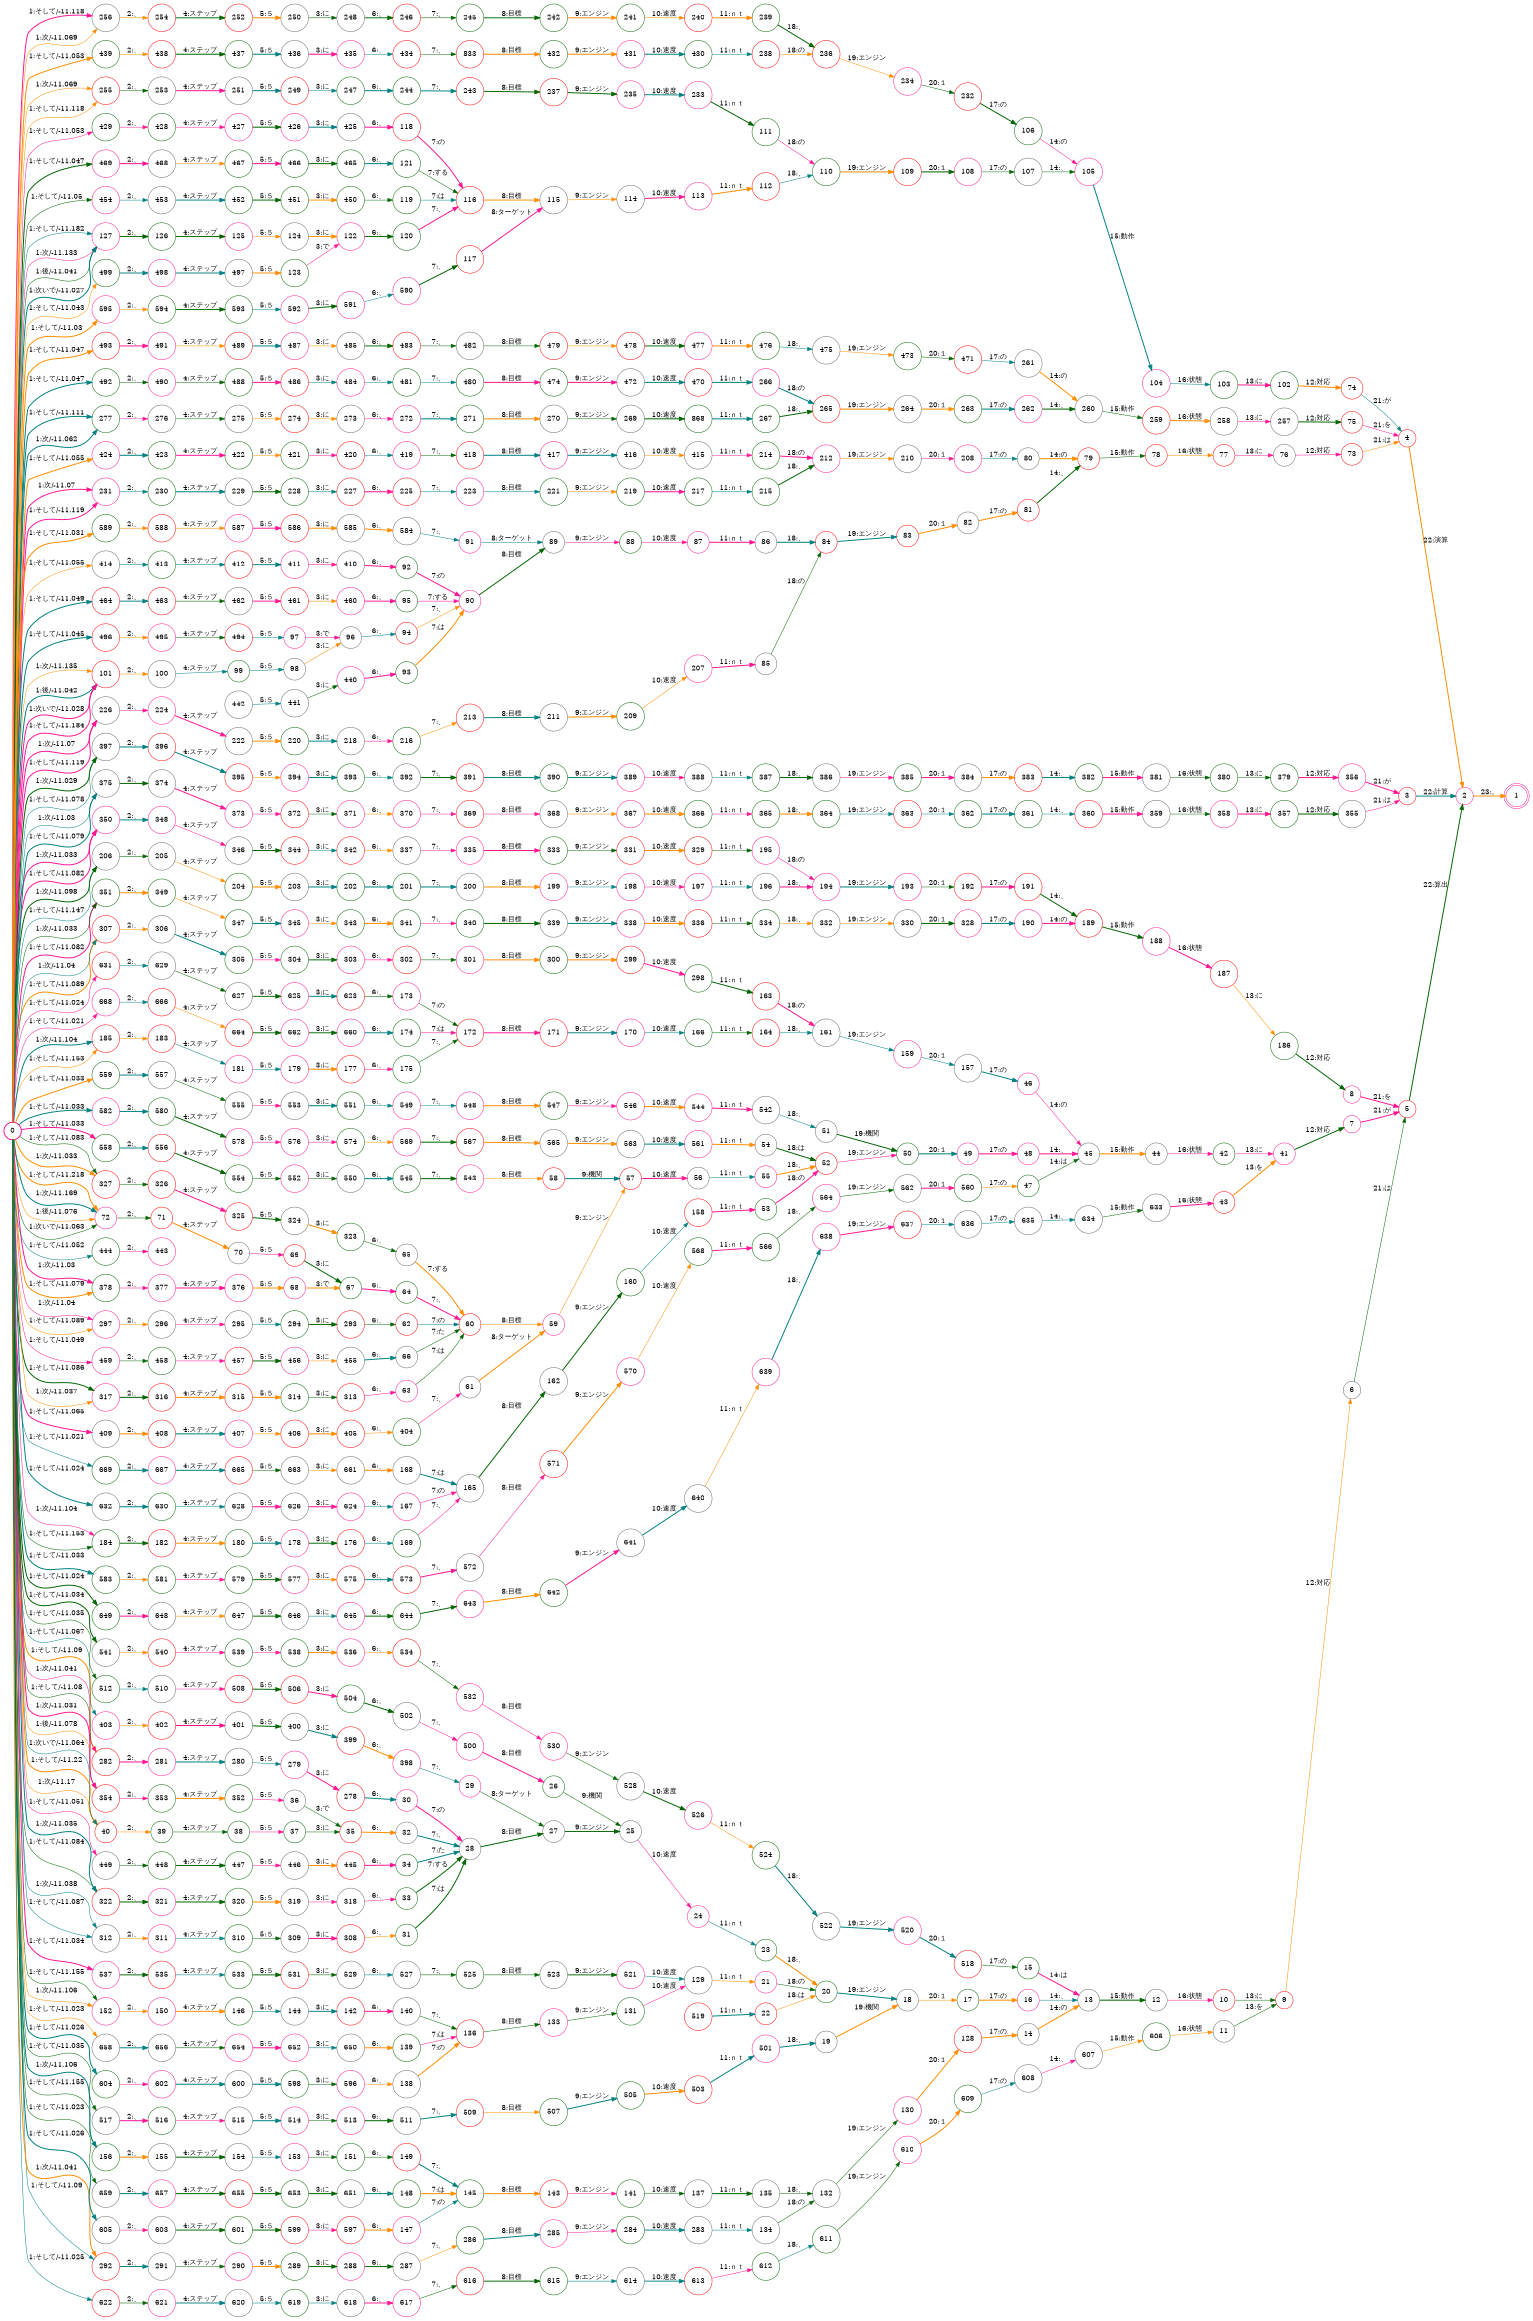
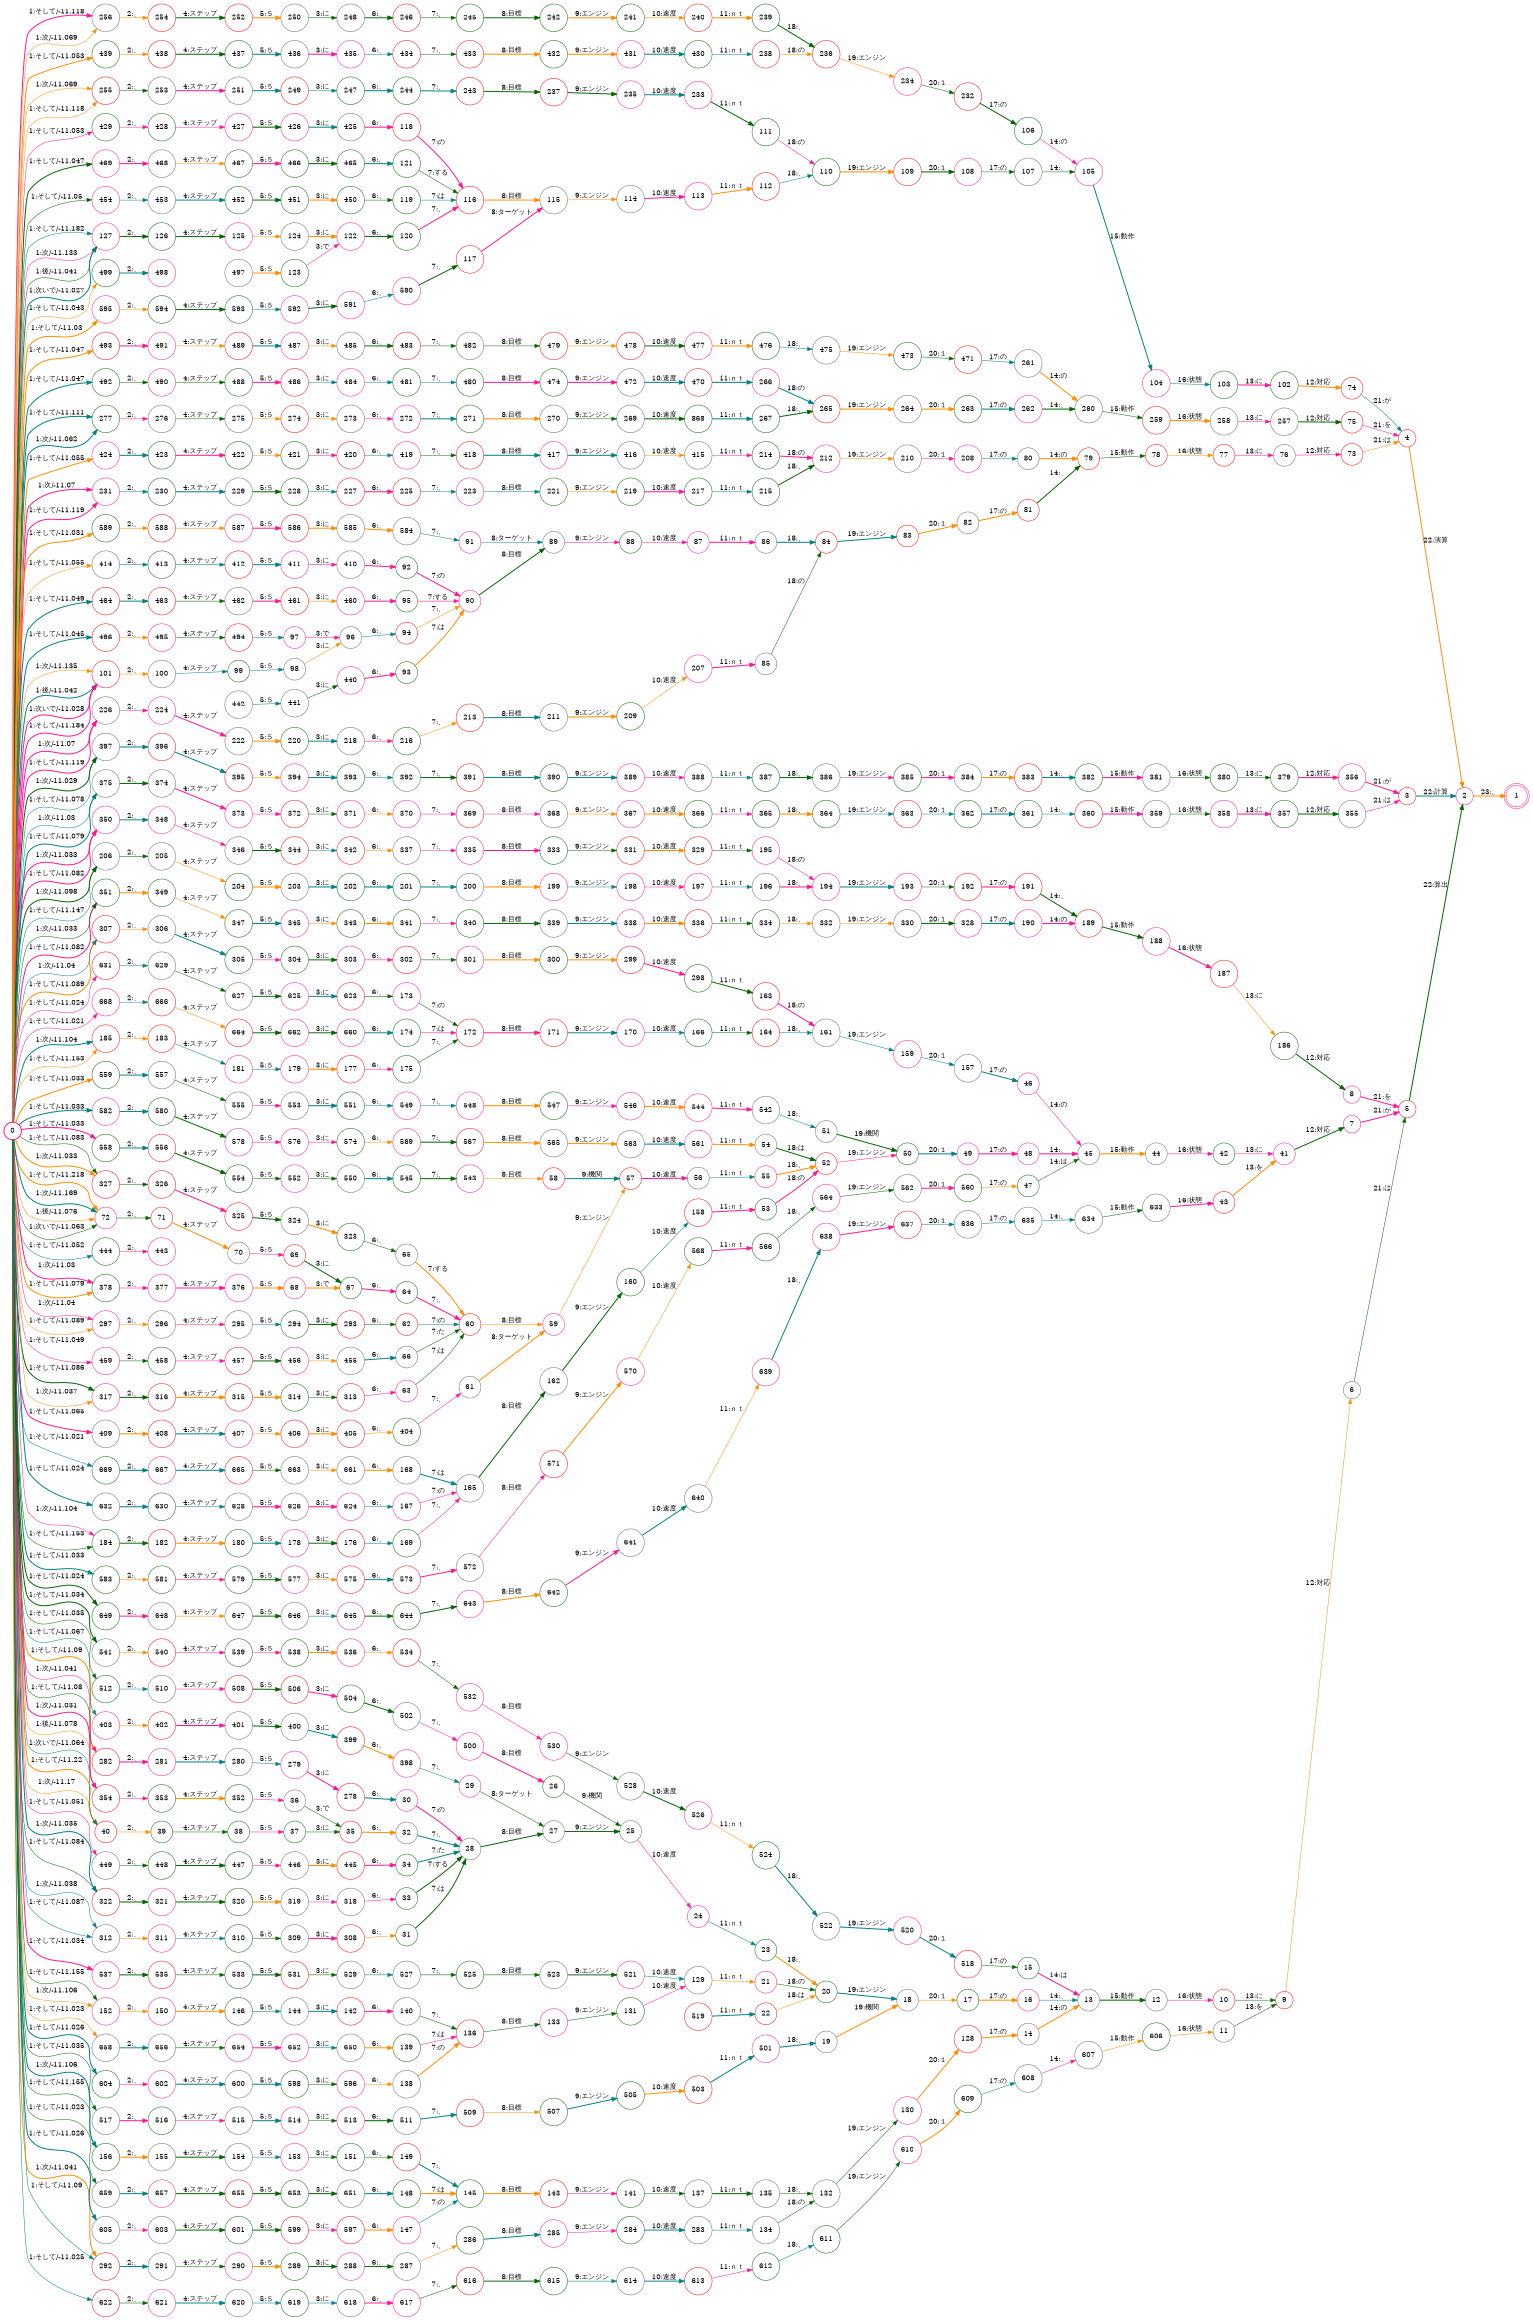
node "833": label "833" -> "433"
edge "498" -> "497": removed, label "4:ステップ"
edge "535" -> "533": color teal -> darkgreen
